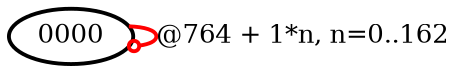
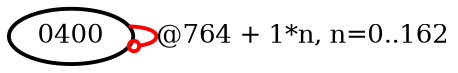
node "0000": label "0000" -> "0400"
